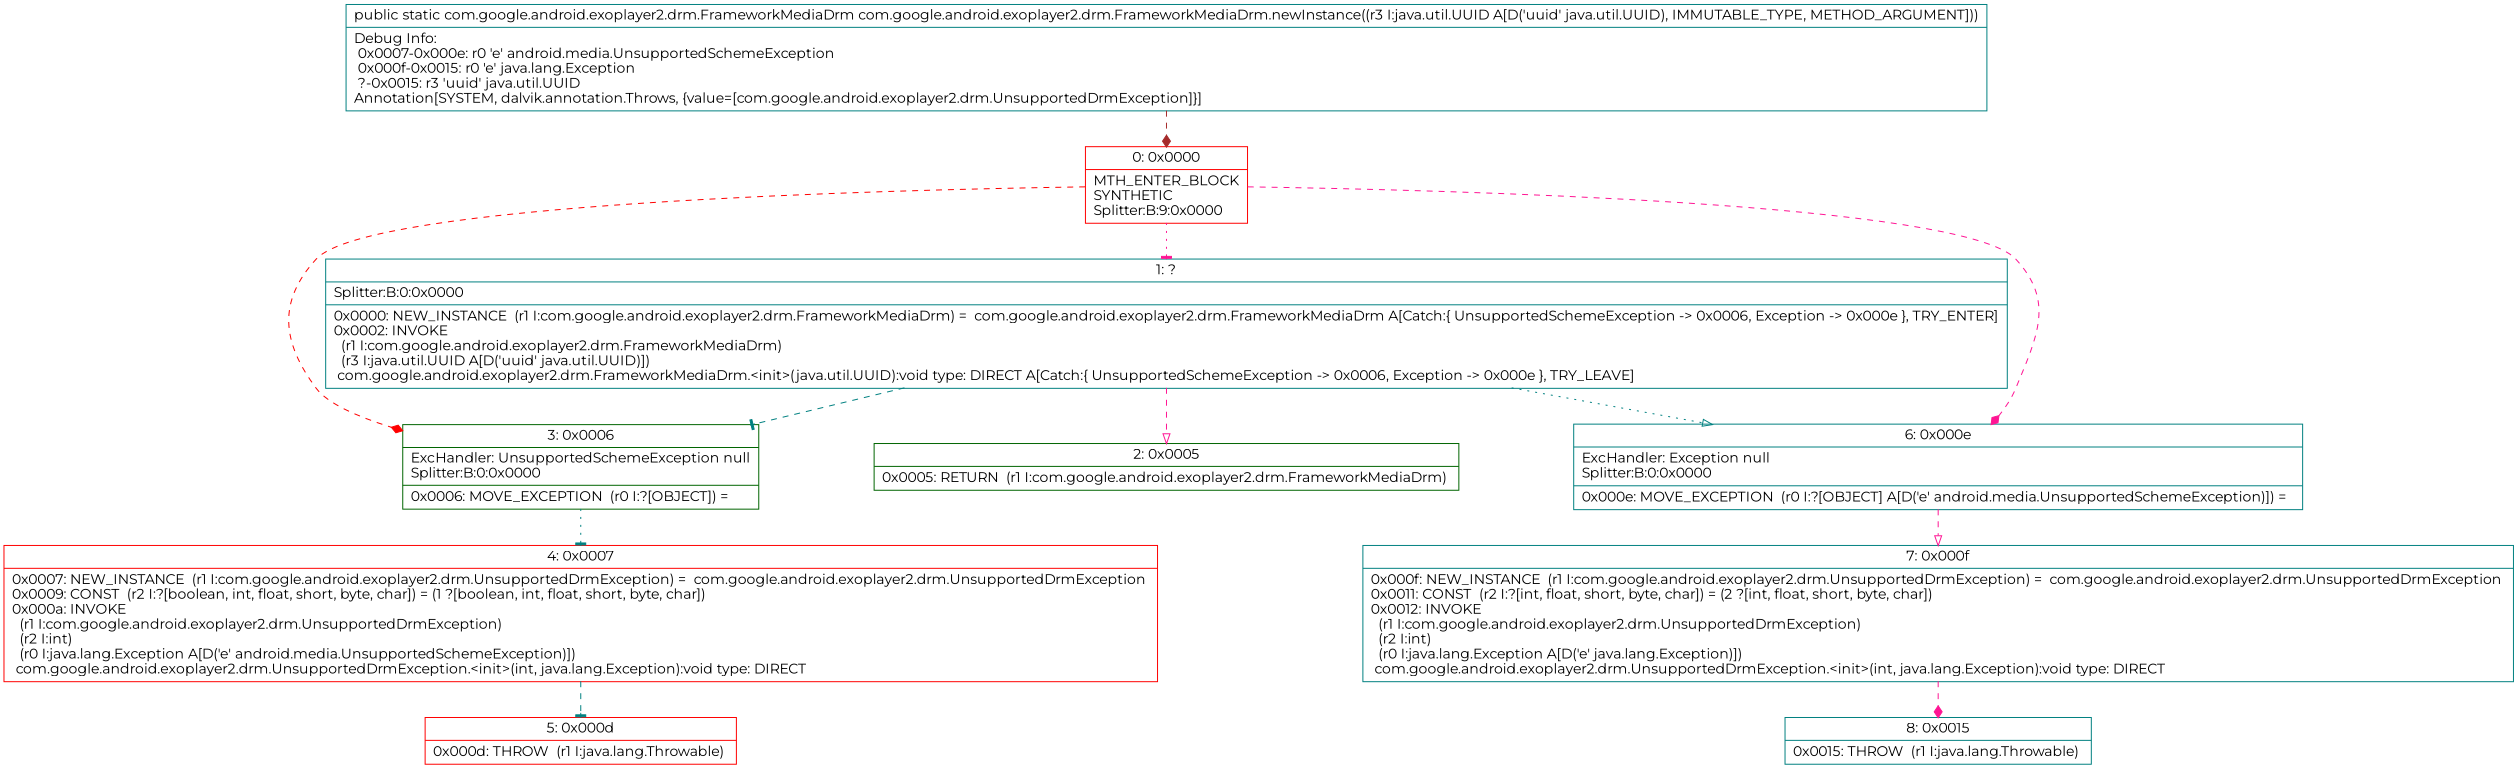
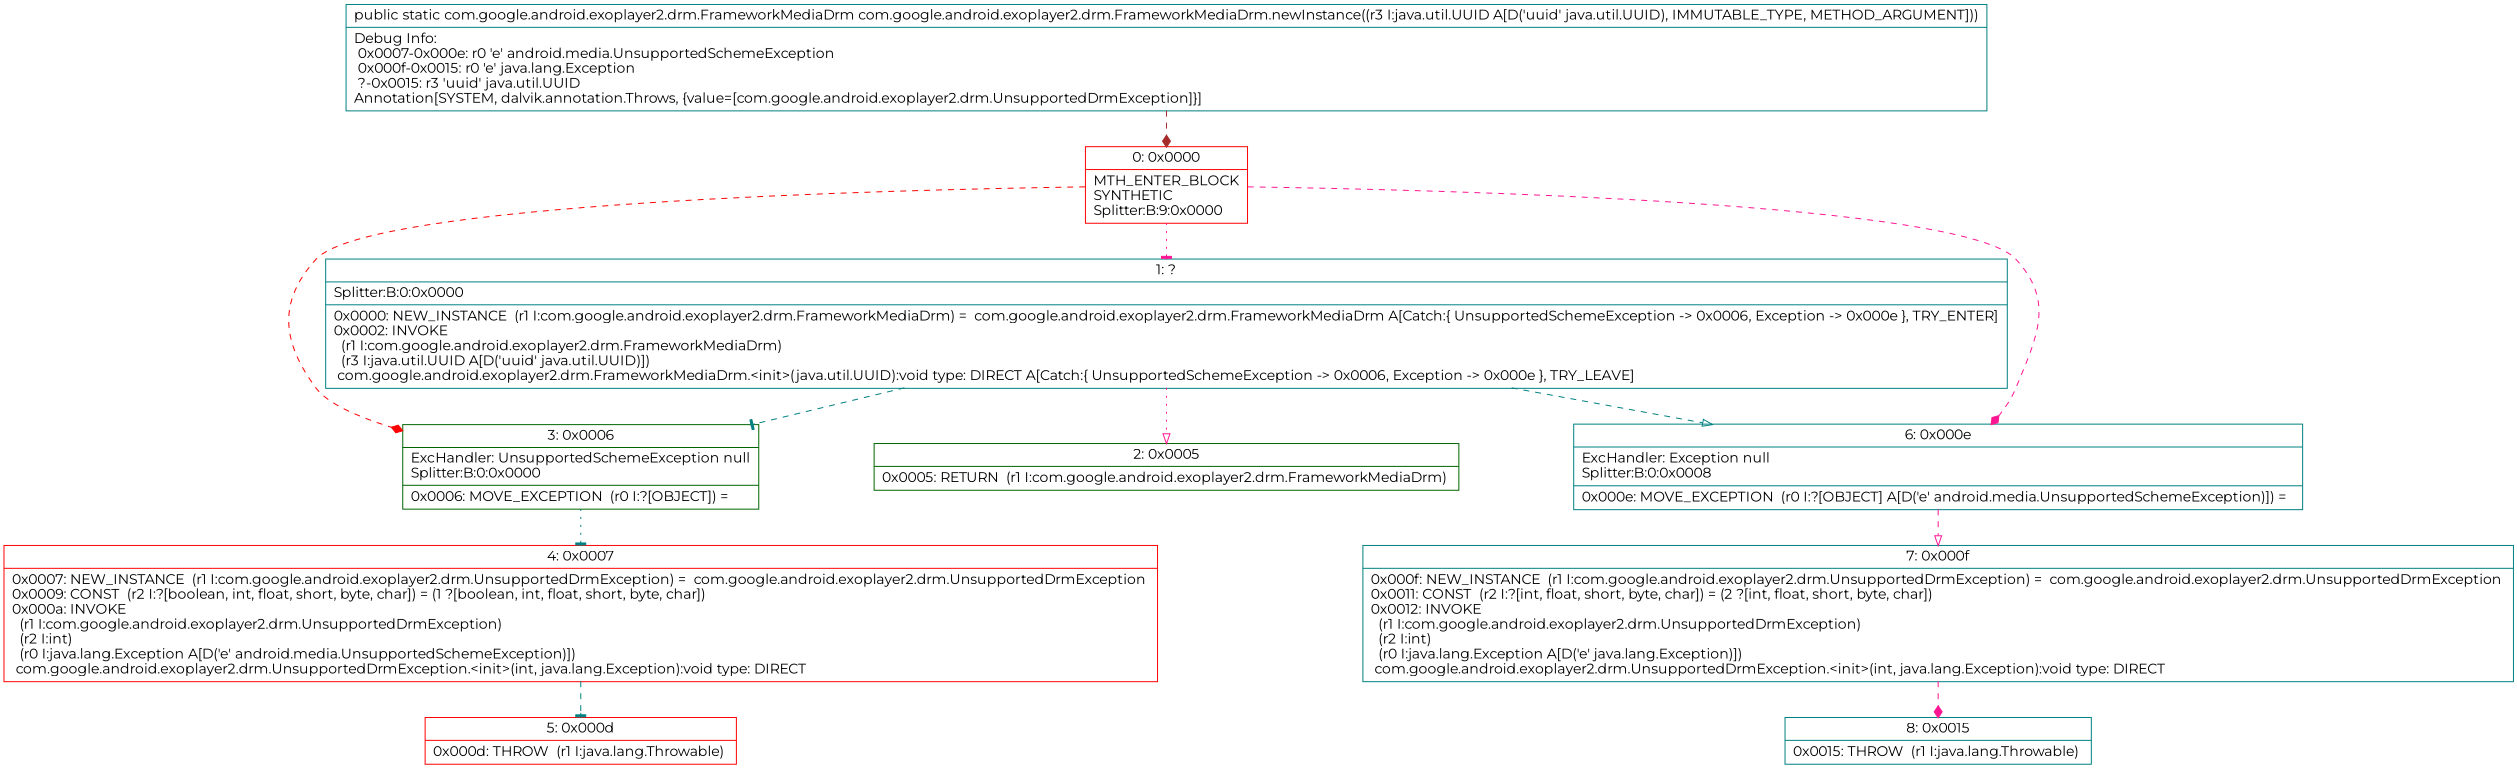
edge "1: ?" -> "6: 0x000e": style dotted -> dashed
edge "1: ?" -> "2: 0x0005": style dashed -> dotted
node "6: 0x000e": text "Splitter:B:0:0x0000" -> "Splitter:B:0:0x0008"
